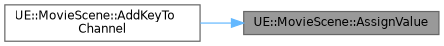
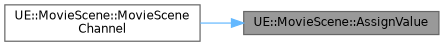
node "UE::MovieScene::AddKeyTo Channel": label "UE::MovieScene::AddKeyTo Channel" -> "UE::MovieScene::MovieScene Channel"
